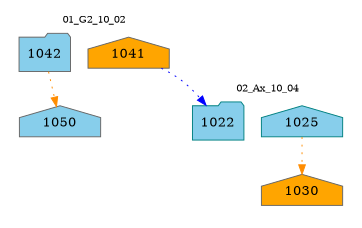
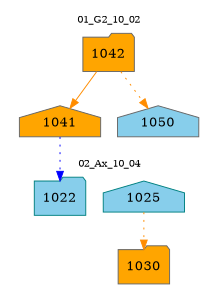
node "1042": fillcolor skyblue -> orange
edge "1042" -> "1041": added
node "1030": shape house -> folder
